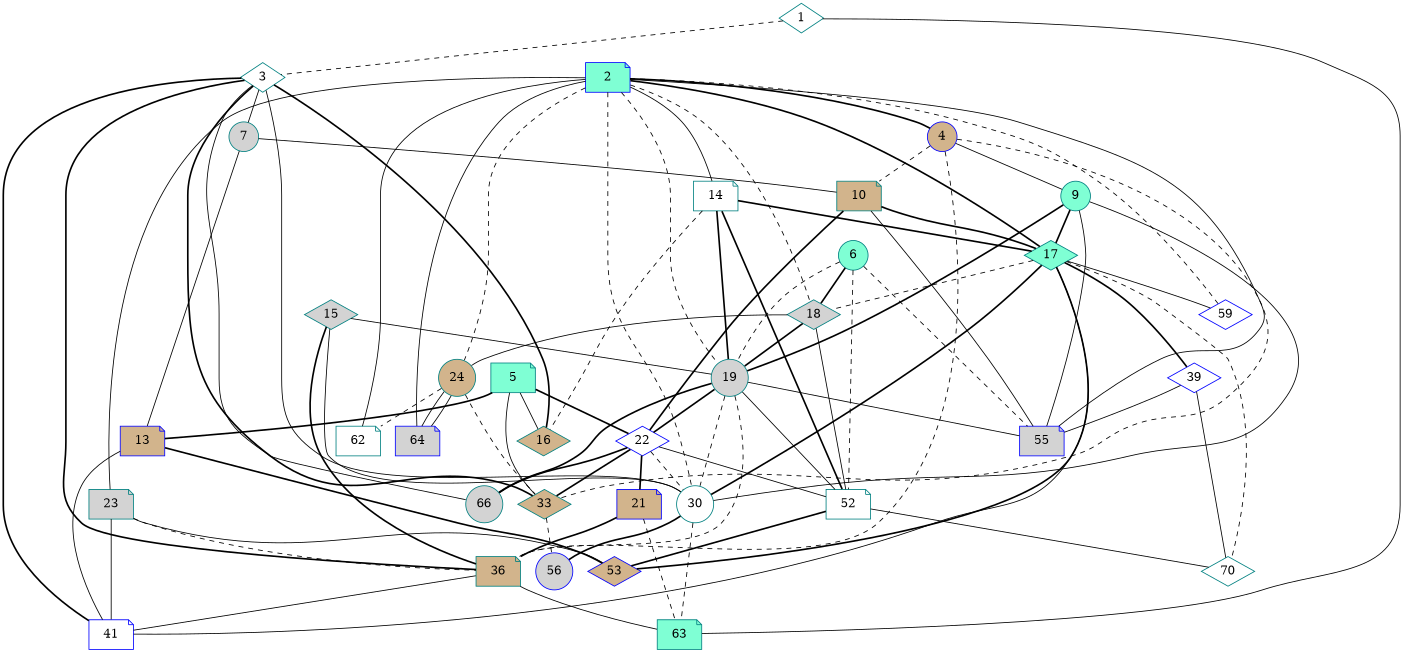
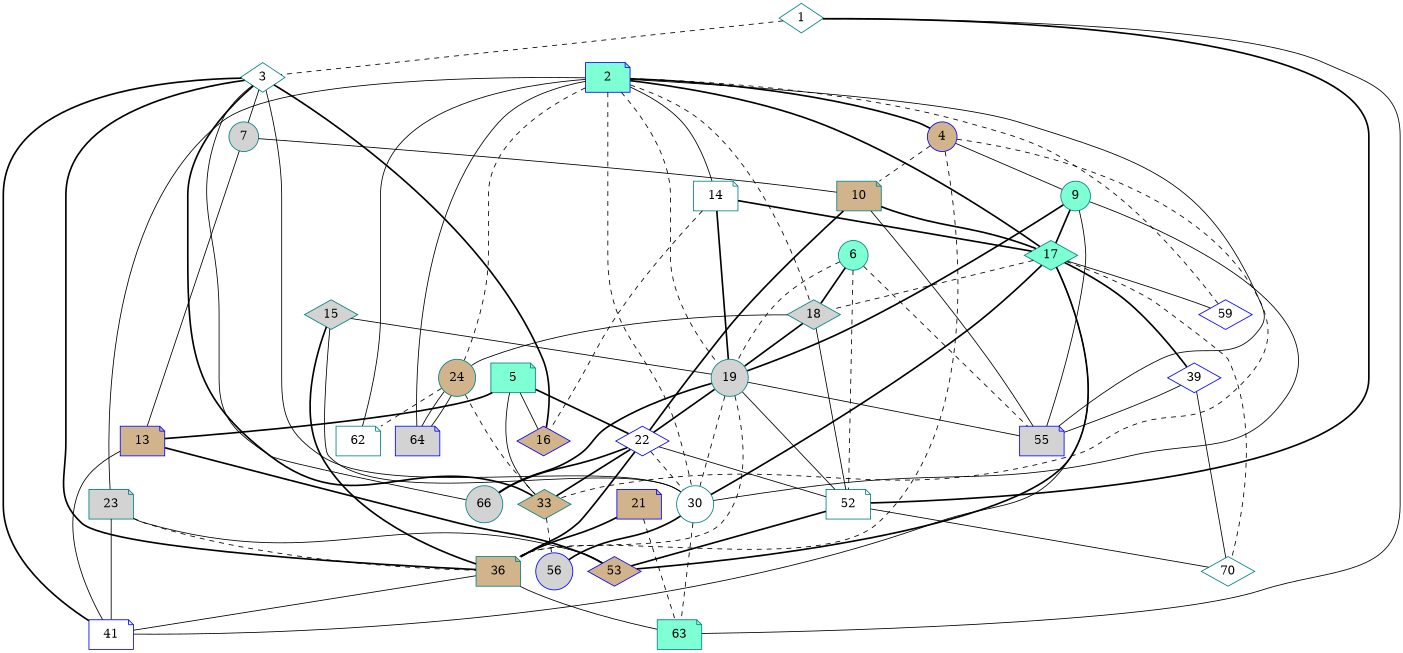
edge "14" -- "52": now "1" -- "52"
node "16": color teal -> blue
edge "22" -- "21": now "22" -- "36"
